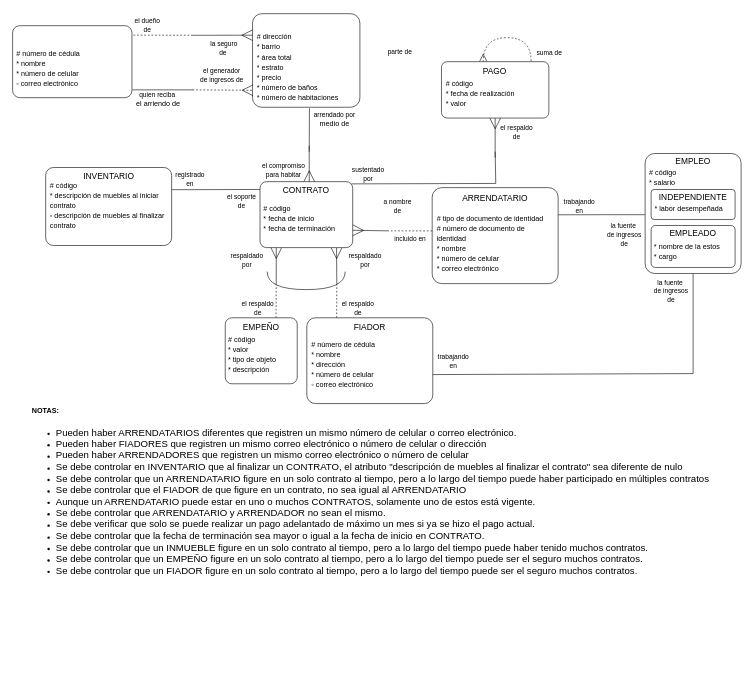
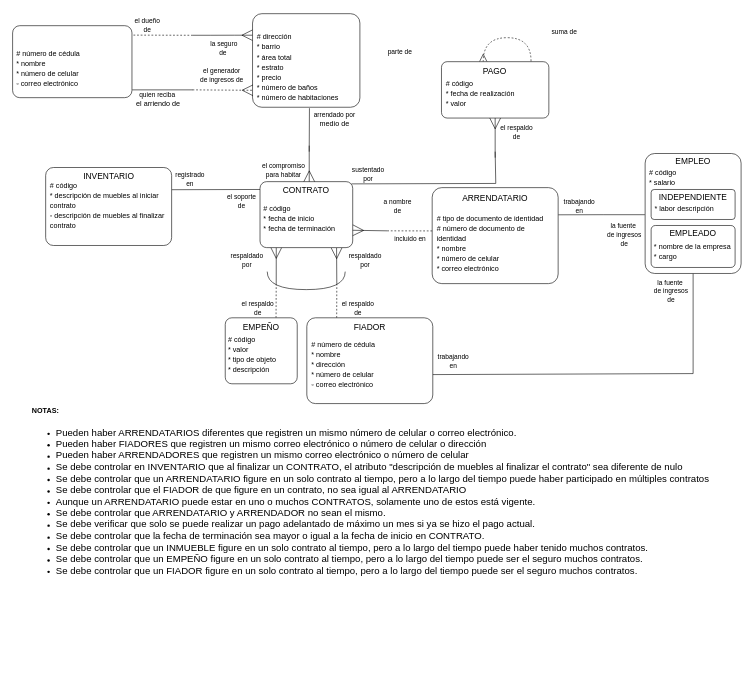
node "suma de": moved (549, 53) -> (564, 32)
node "* labor desempeñada": label "* labor desempeñada" -> "* labor descripción"
node "* nombre de la estos * cargo": label "* nombre de la estos * cargo" -> "* nombre de la empresa * cargo"
